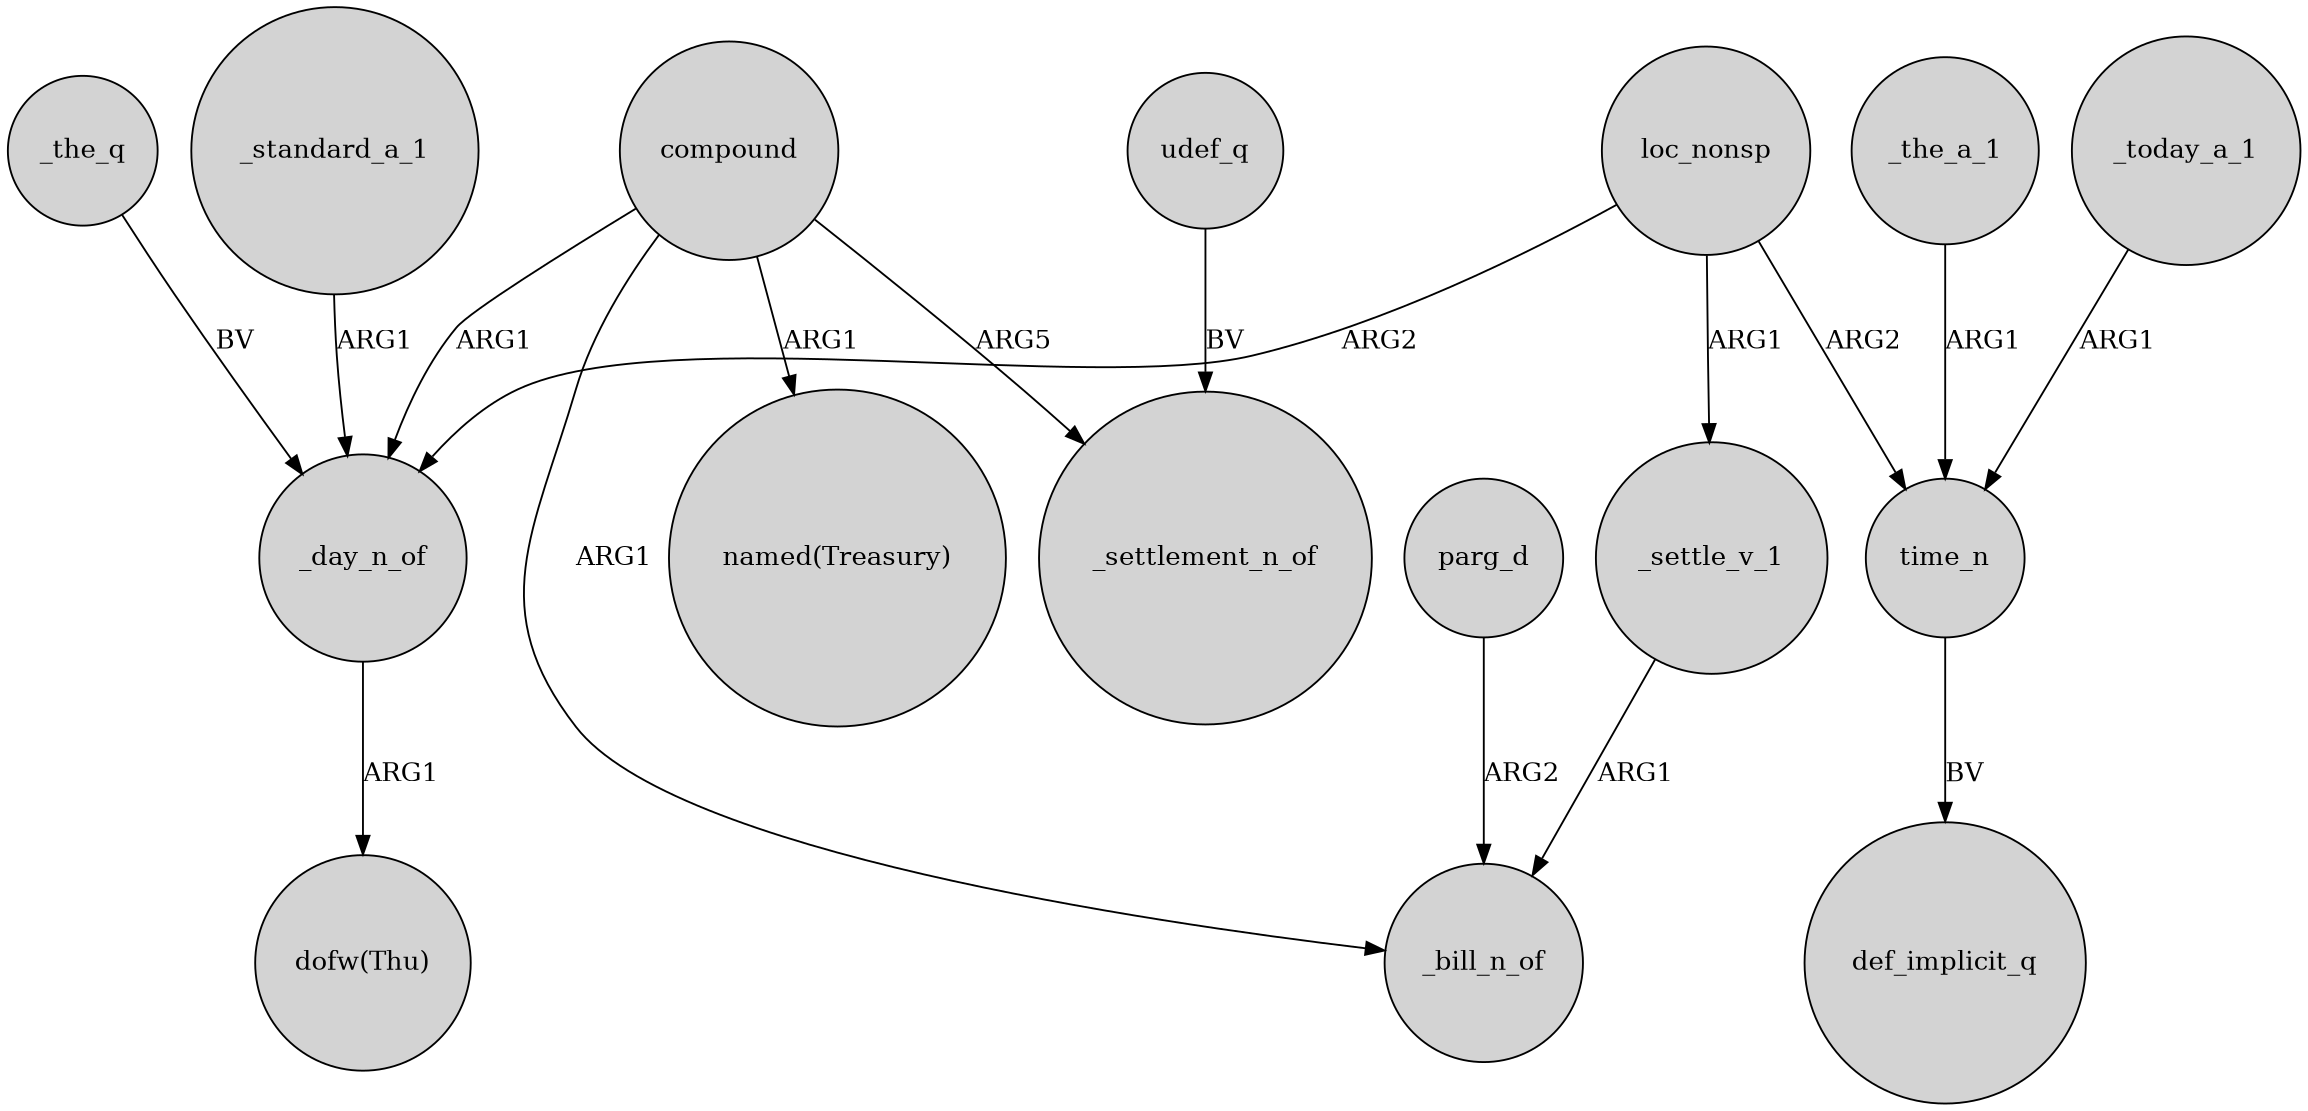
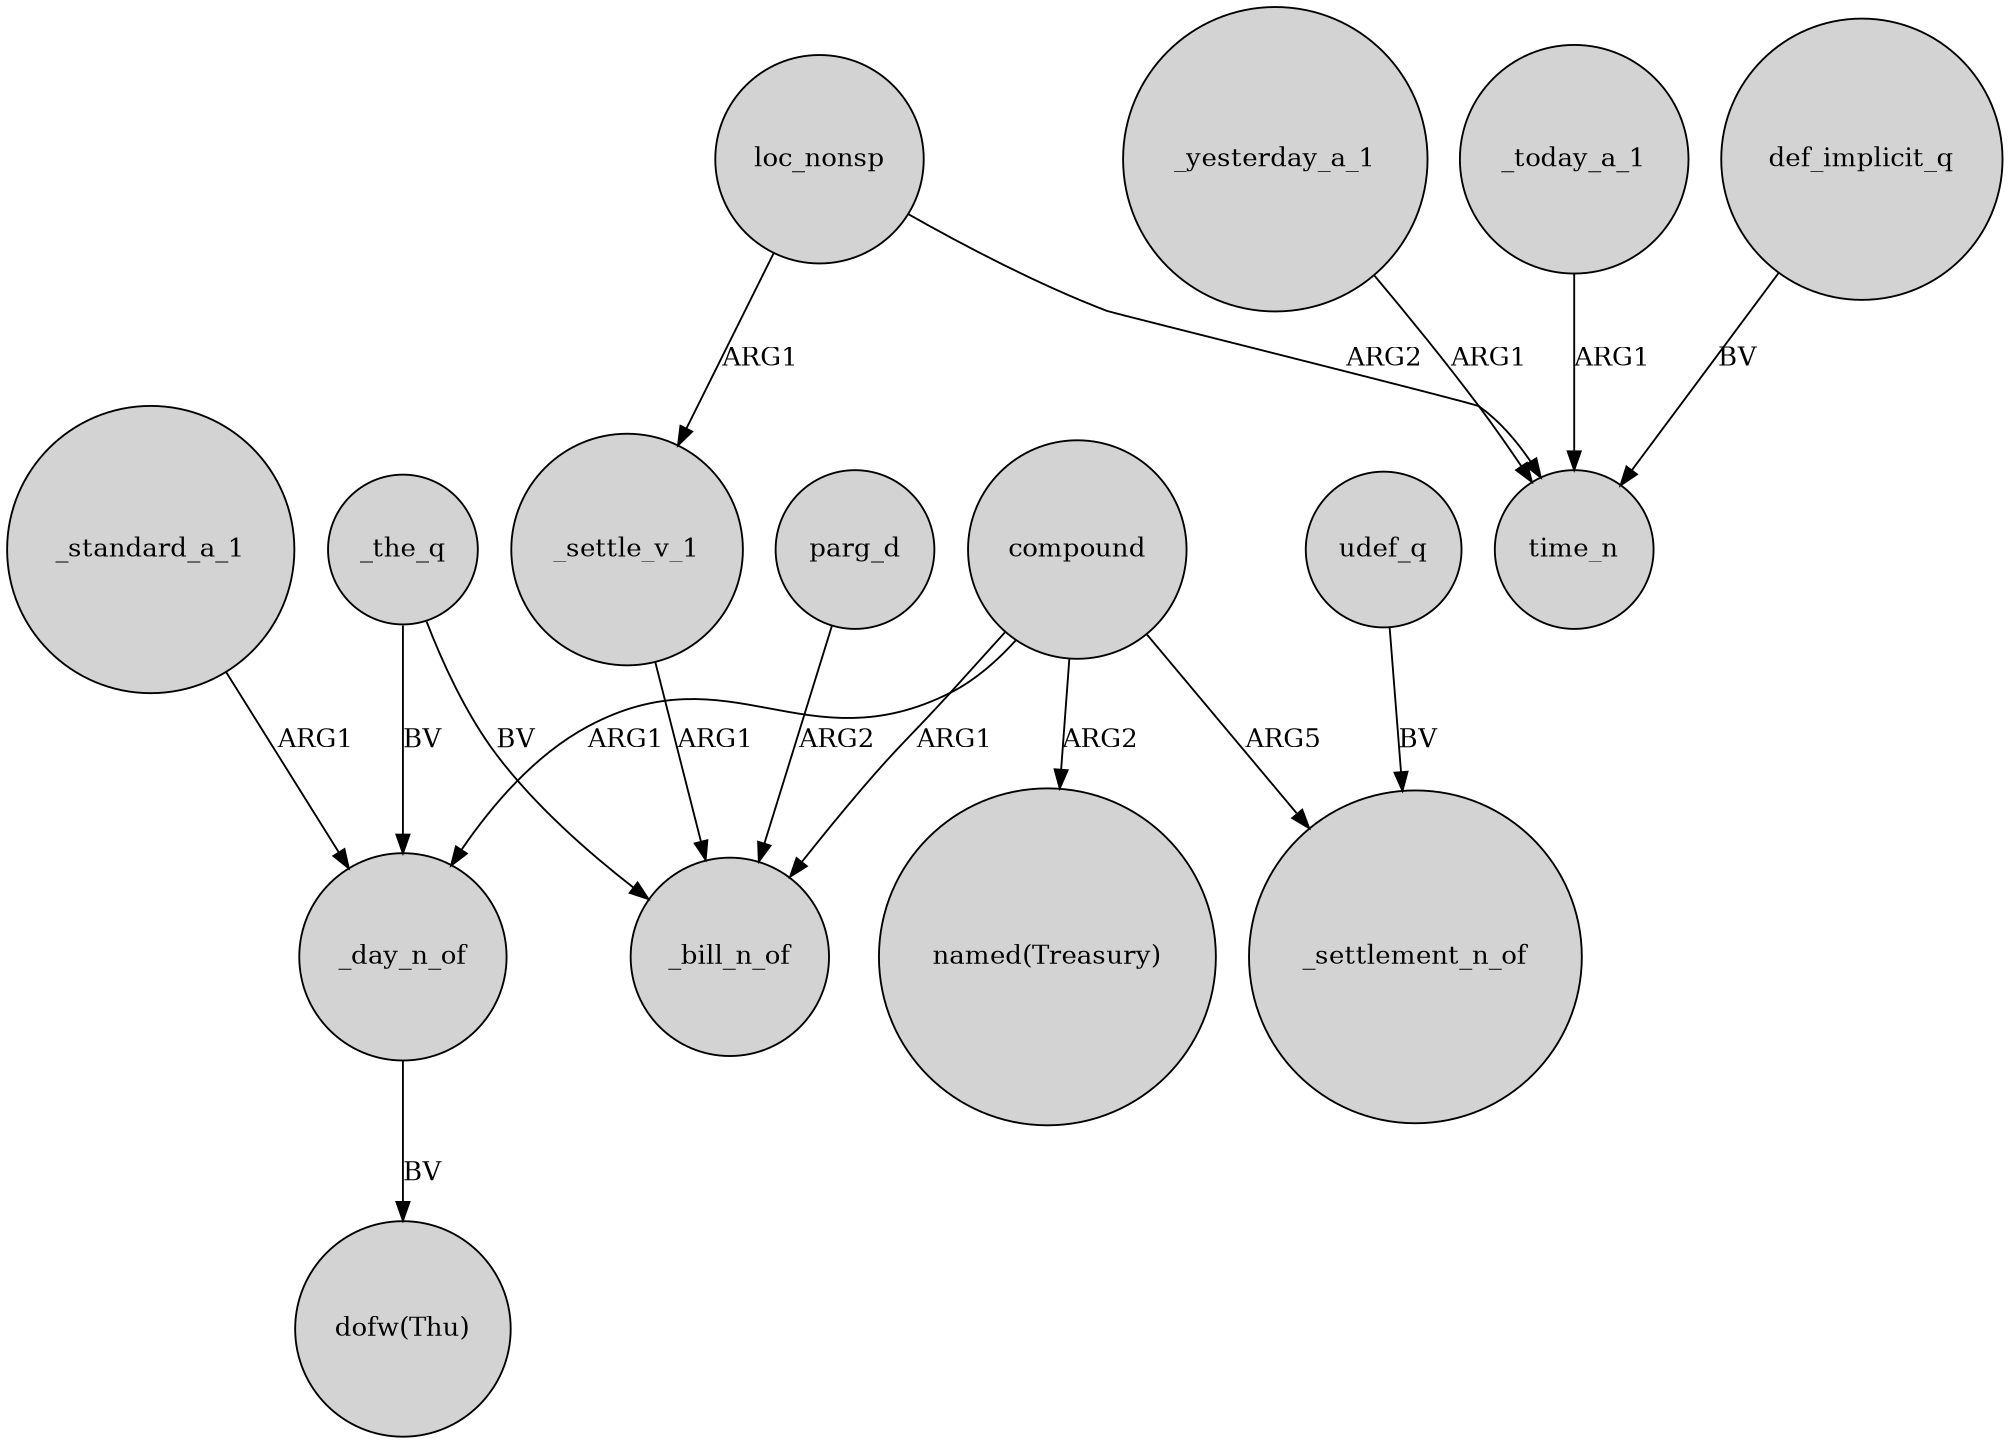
node "_the_a_1": label "_the_a_1" -> "_yesterday_a_1"
edge "compound" -> "named(Treasury)": label "ARG1" -> "ARG2"
edge "loc_nonsp" -> "_day_n_of": removed, label "ARG2"
edge "time_n" -> "def_implicit_q": reversed
edge "_the_q" -> "_bill_n_of": added, label "BV"
edge "_day_n_of" -> "dofw(Thu)": label "ARG1" -> "BV"
